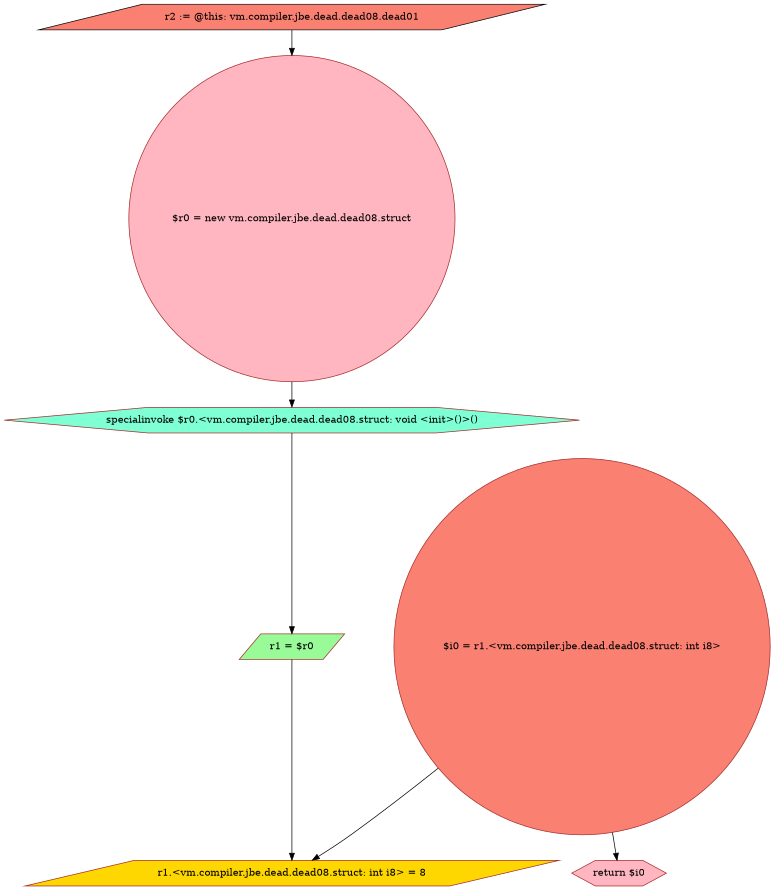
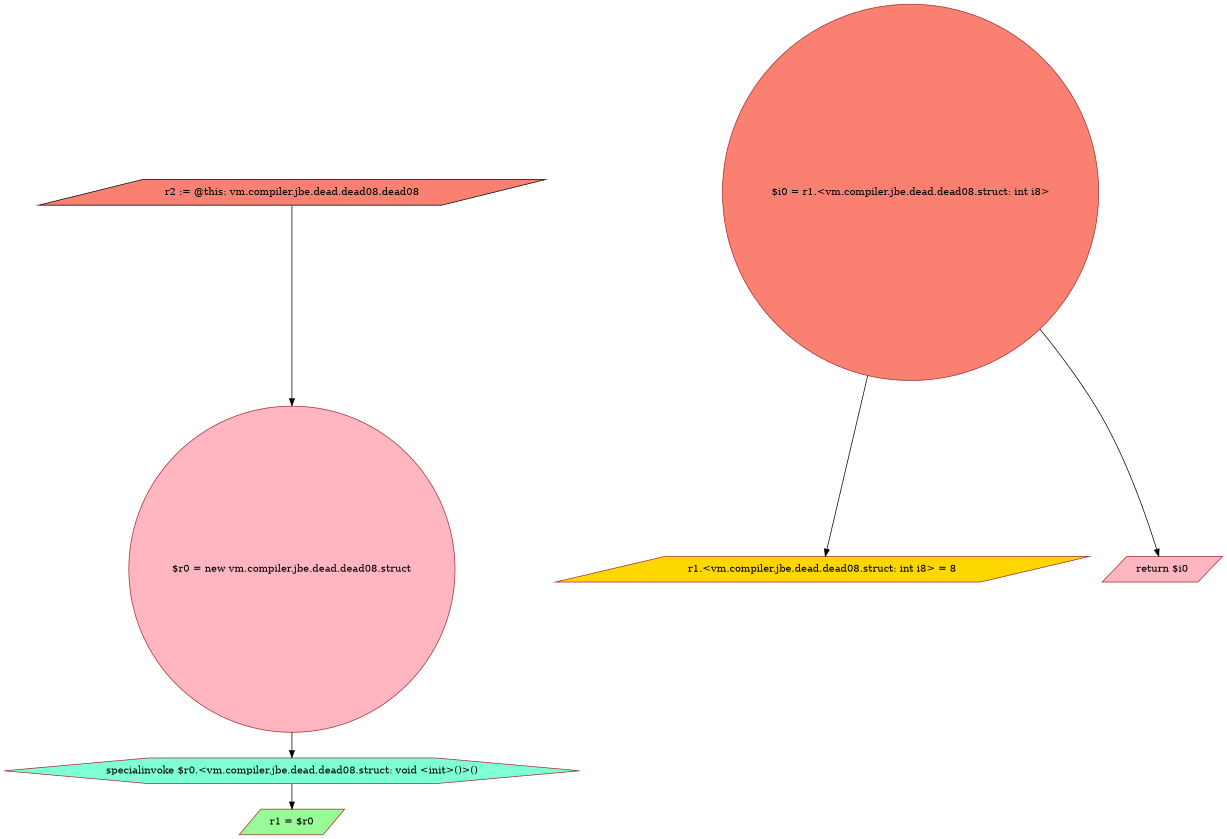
node "r2 := @this: vm.compiler.jbe.dead.dead08.dead01": label "r2 := @this: vm.compiler.jbe.dead.dead08.dead01" -> "r2 := @this: vm.compiler.jbe.dead.dead08.dead08"
edge "r1 = $r0" -> "r1.<vm.compiler.jbe.dead.dead08.struct: int i8> = 8": removed
node "return $i0": shape hexagon -> parallelogram
